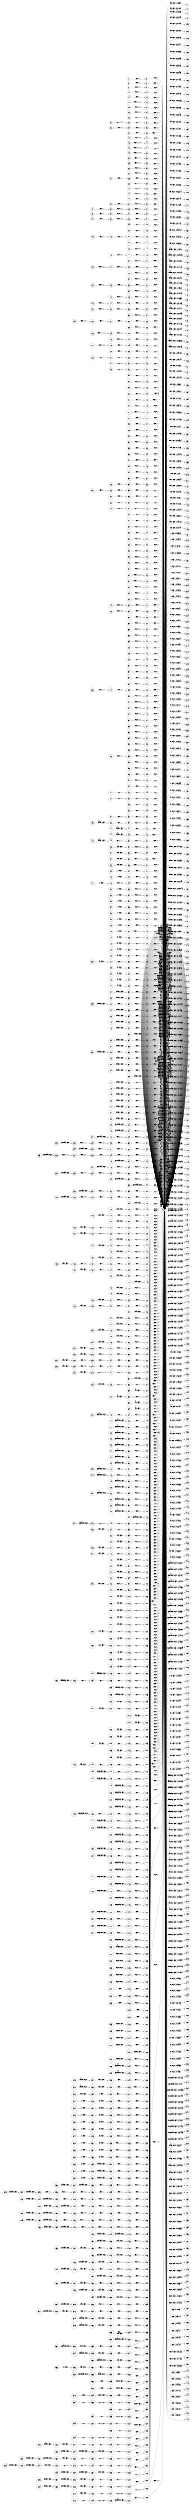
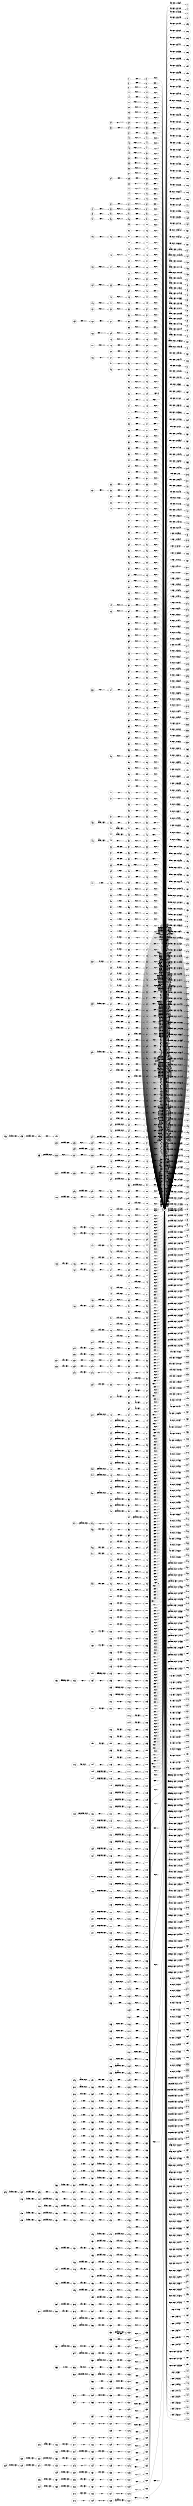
node "1442": removed
